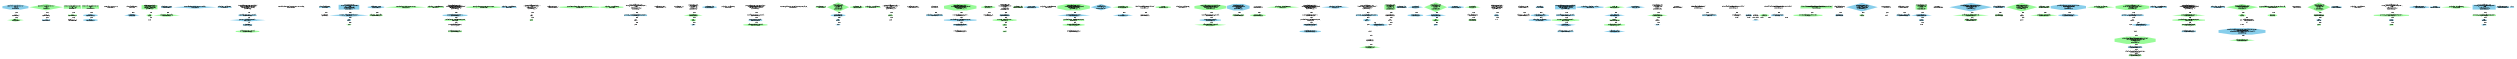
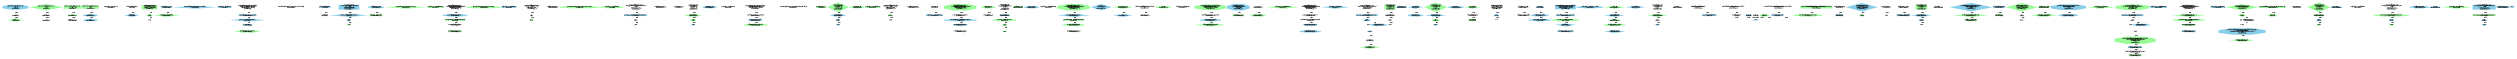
node "8_ c = a - b; 69-expression_statement-9-9": fillcolor skyblue -> white
node "169_ end_if": fillcolor white -> skyblue
